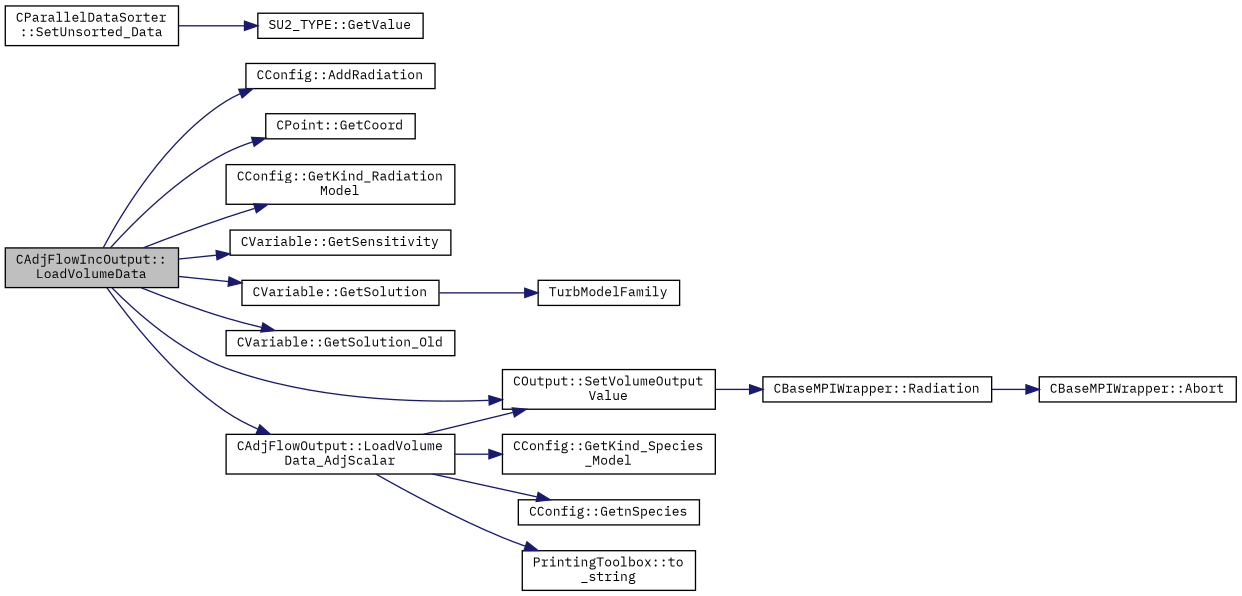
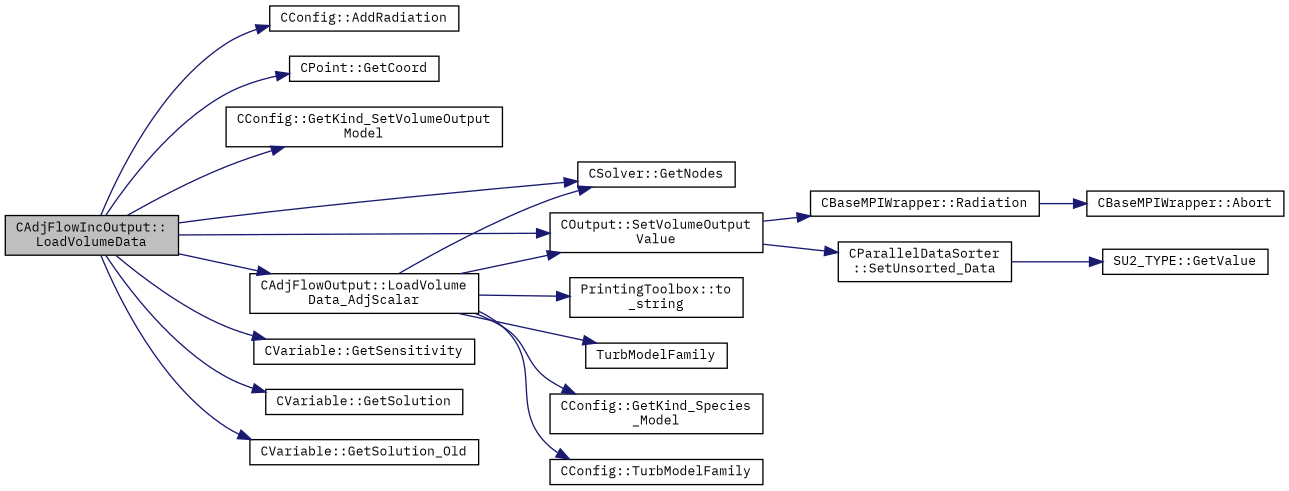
node "CSolver::GetNodes": added
node "CConfig::GetKind_Radiation Model": label "CConfig::GetKind_Radiation Model" -> "CConfig::GetKind_SetVolumeOutput Model"
edge "COutput::SetVolumeOutput Value" -> "CParallelDataSorter ::SetUnsorted_Data": added
edge "CVariable::GetSolution" -> "TurbModelFamily": now "CAdjFlowOutput::LoadVolume Data_AdjScalar" -> "TurbModelFamily"
node "CConfig::GetnSpecies": label "CConfig::GetnSpecies" -> "CConfig::TurbModelFamily"
